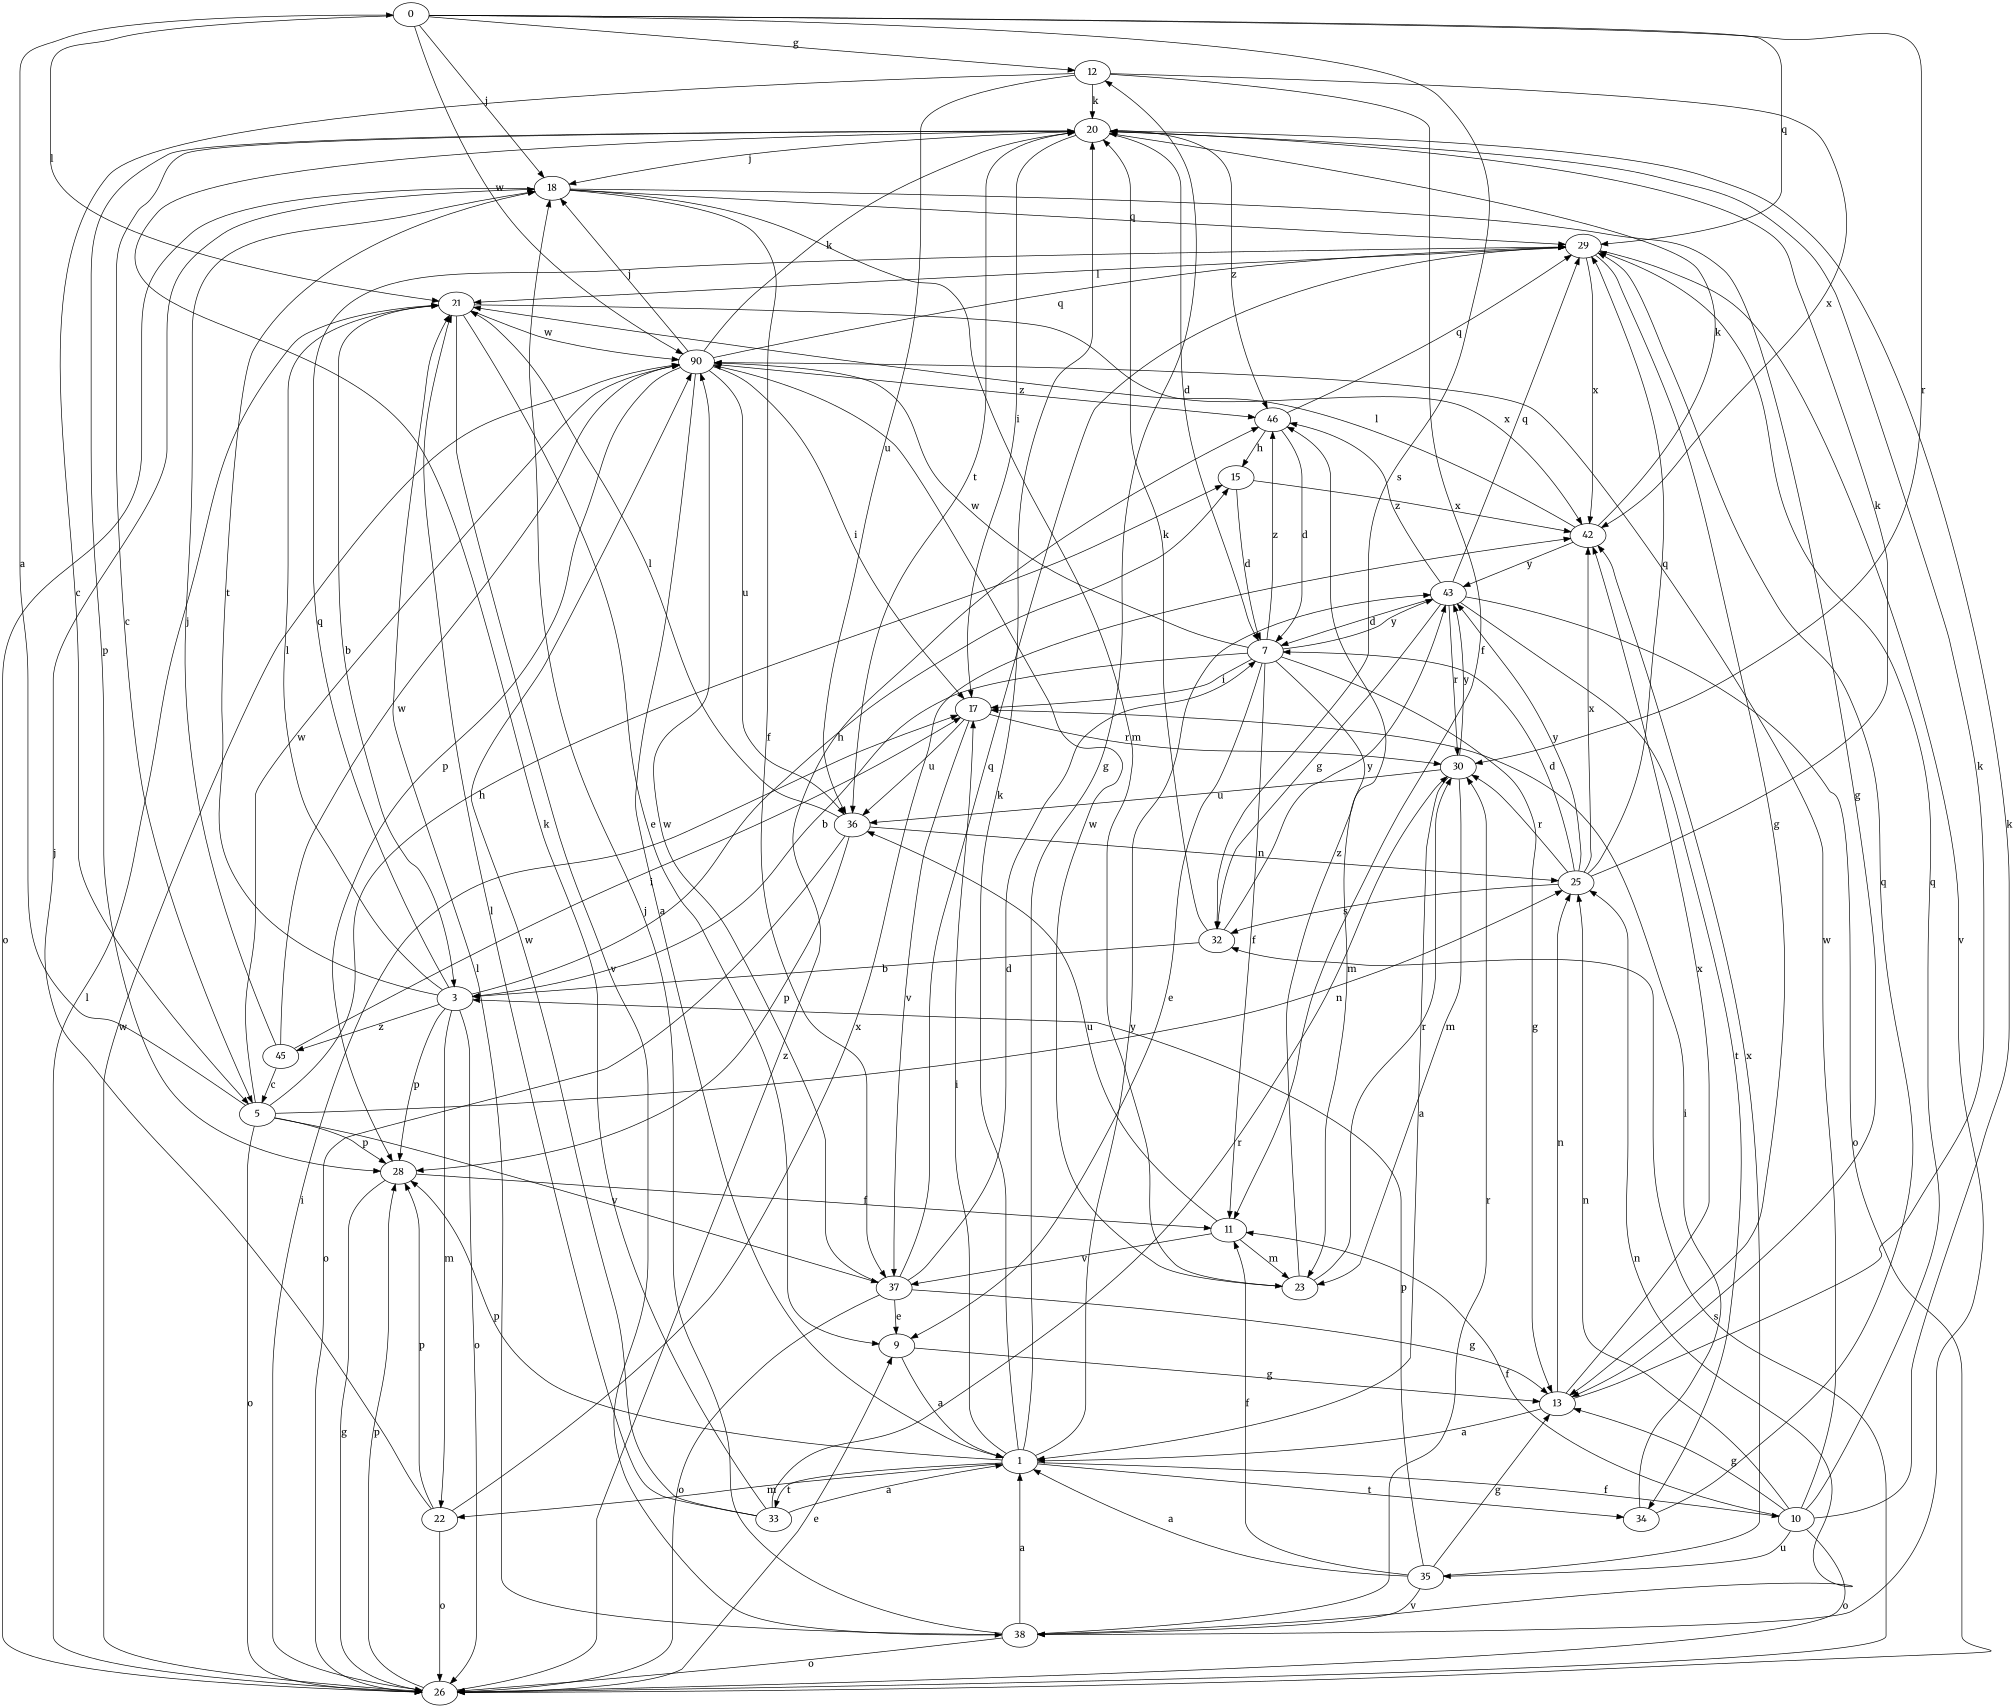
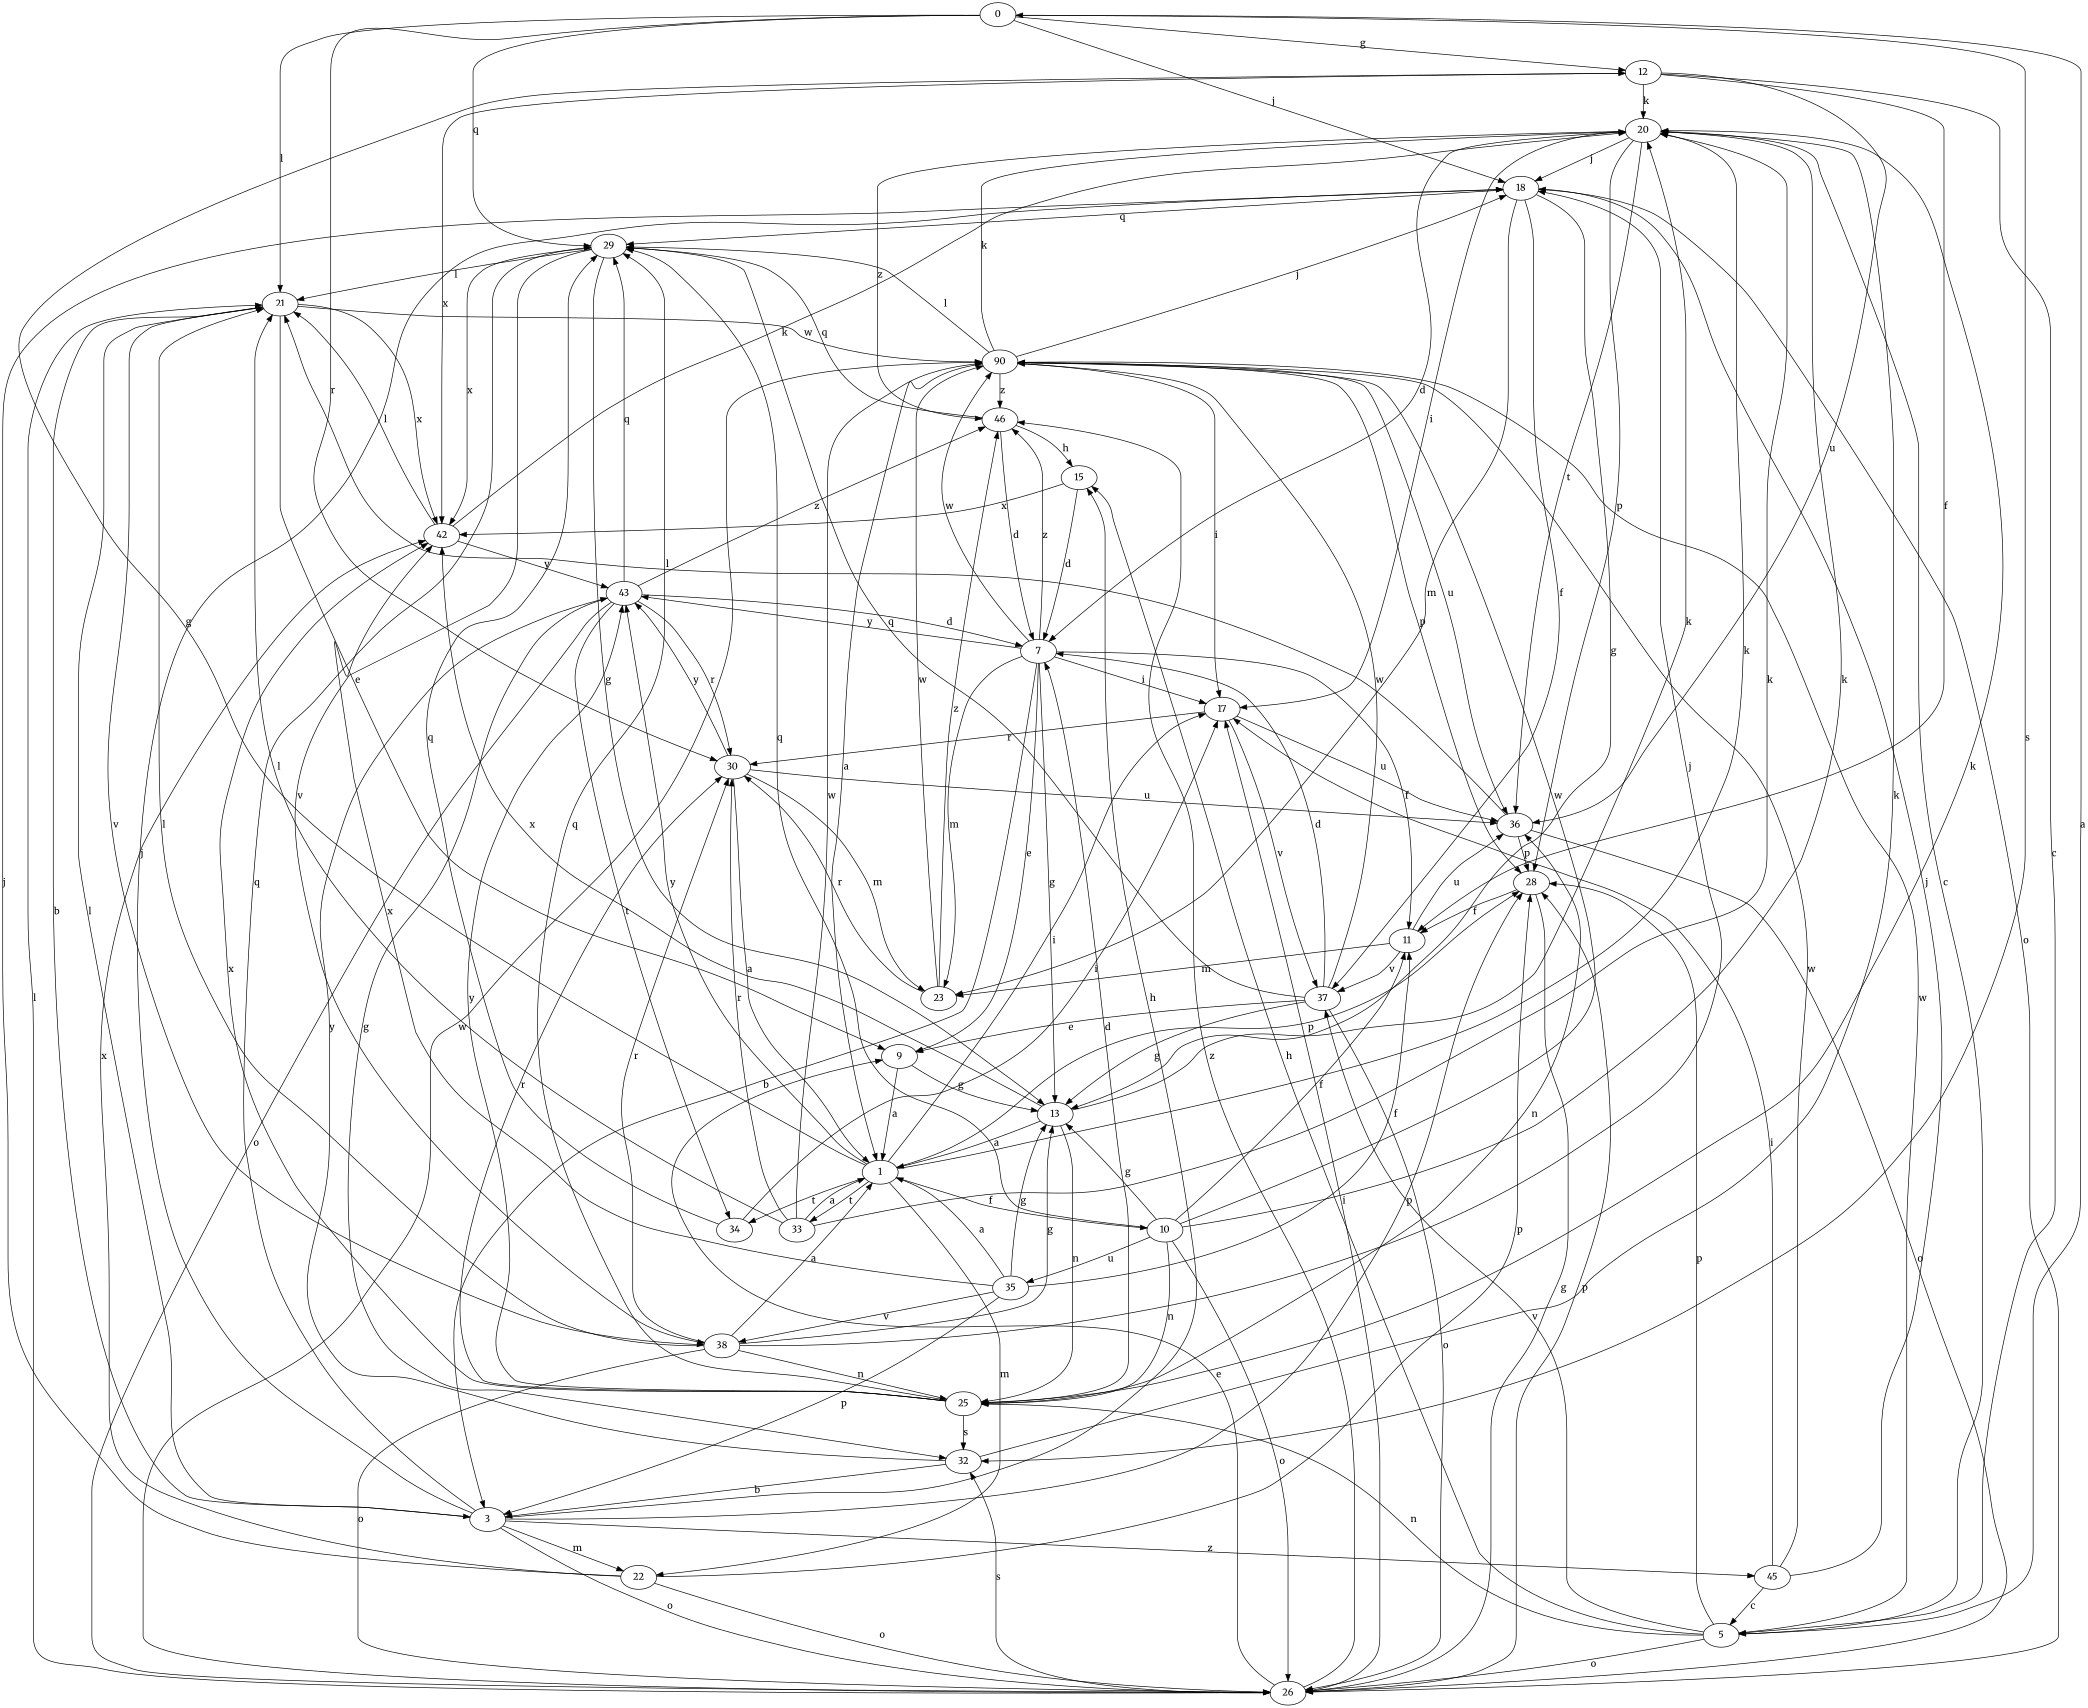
edge "0" -> "90": removed, label "w"
edge "90" -> "29": label "q" -> "l"
edge "3" -> "18": label "t" -> "j"
edge "36" -> "25": reversed
edge "38" -> "13": added, label "g"
